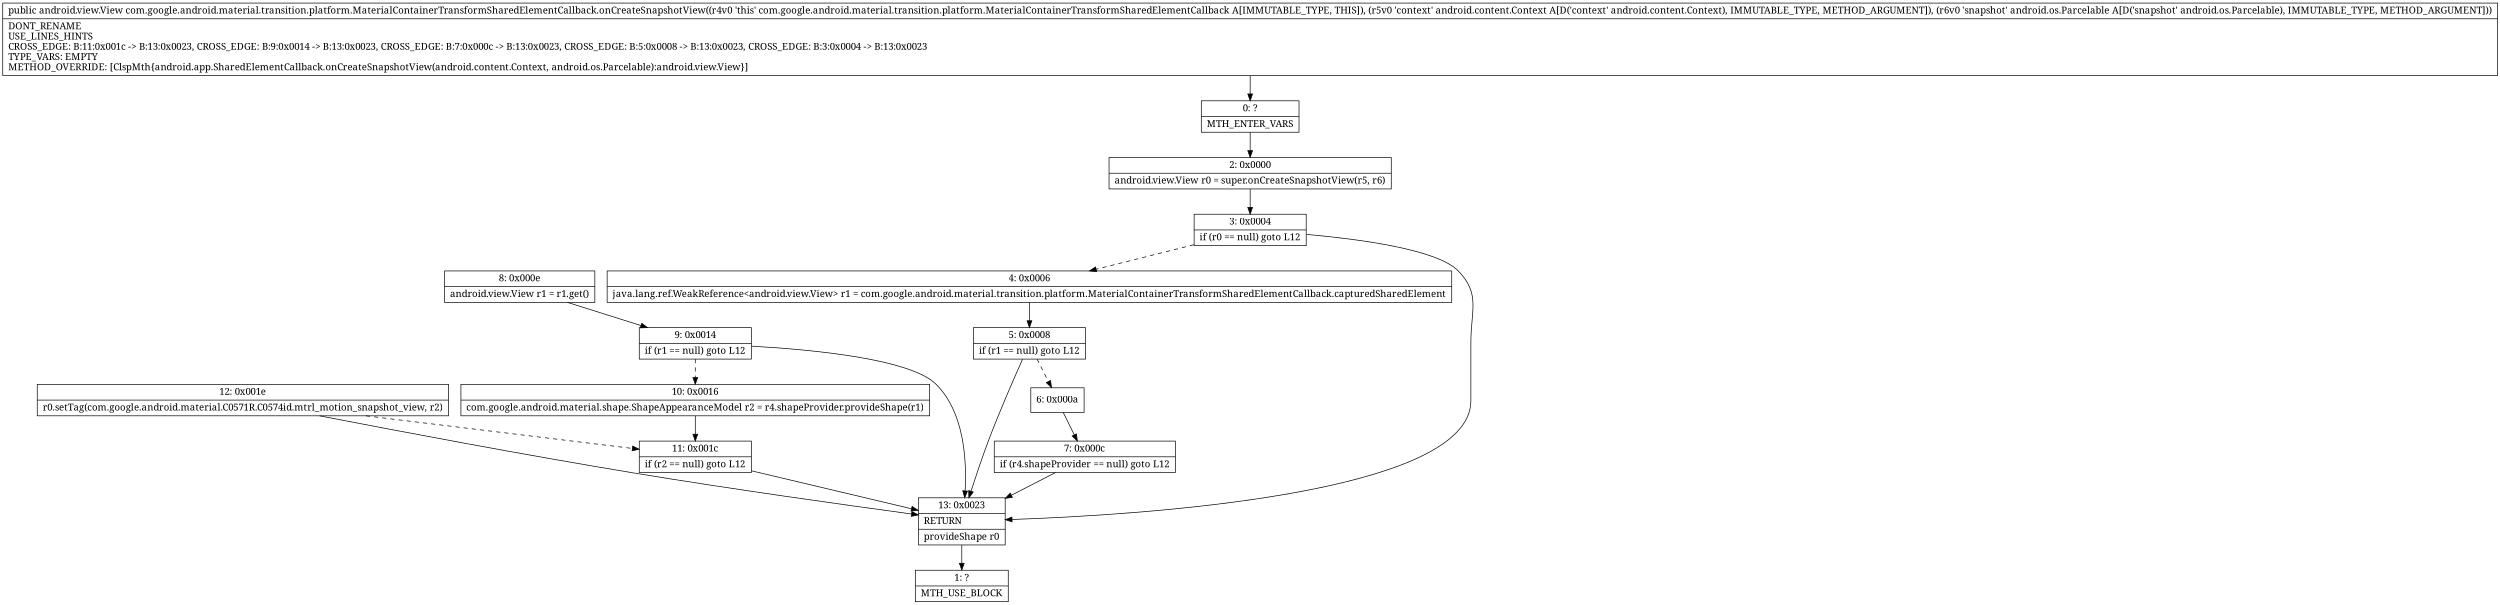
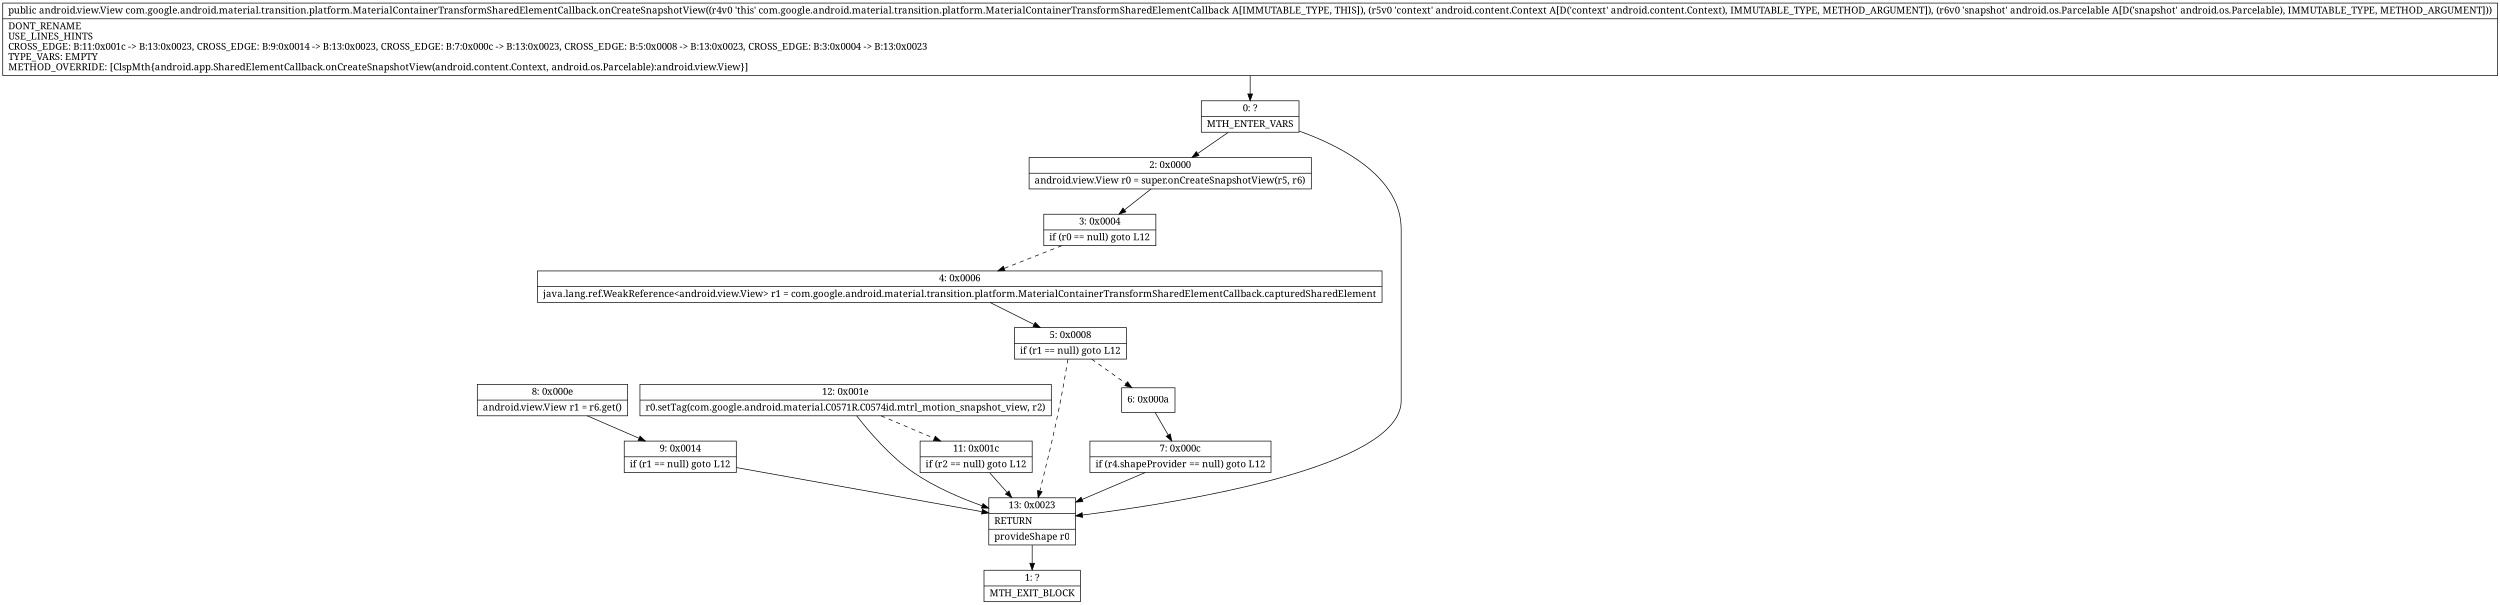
node "8: 0x000e": text "android.view.View r1 = r1.get()" -> "android.view.View r1 = r6.get()"
node "10: 0x0016": removed
edge "5: 0x0008" -> "13: 0x0023": style solid -> dashed
edge "3: 0x0004" -> "13: 0x0023": now "0: ?" -> "13: 0x0023"
node "1: ?": text "MTH_USE_BLOCK" -> "MTH_EXIT_BLOCK"
